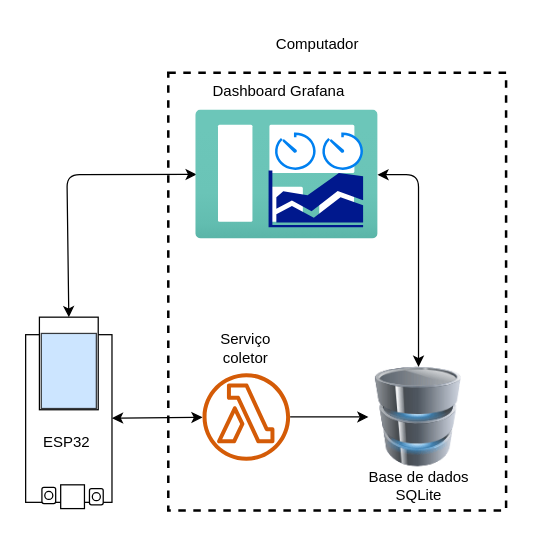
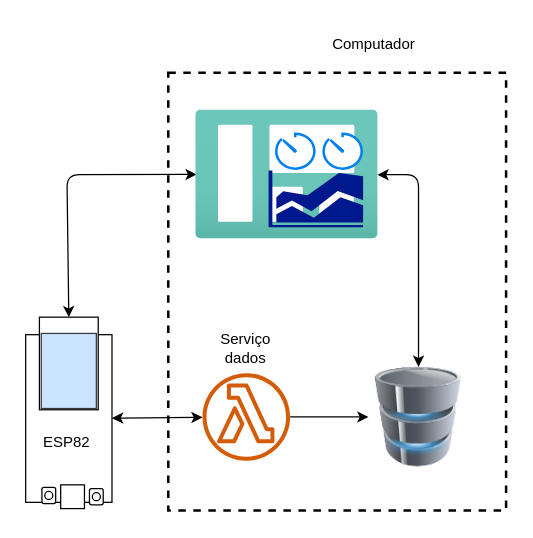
node "Computador": moved (317, 44) -> (374, 44)
node "Dashboard Grafana": removed
node "Serviço coletor": label "Serviço coletor" -> "Serviço dados"
node "ESP32": label "ESP32" -> "ESP82"
node "Base de dados SQLite": removed
